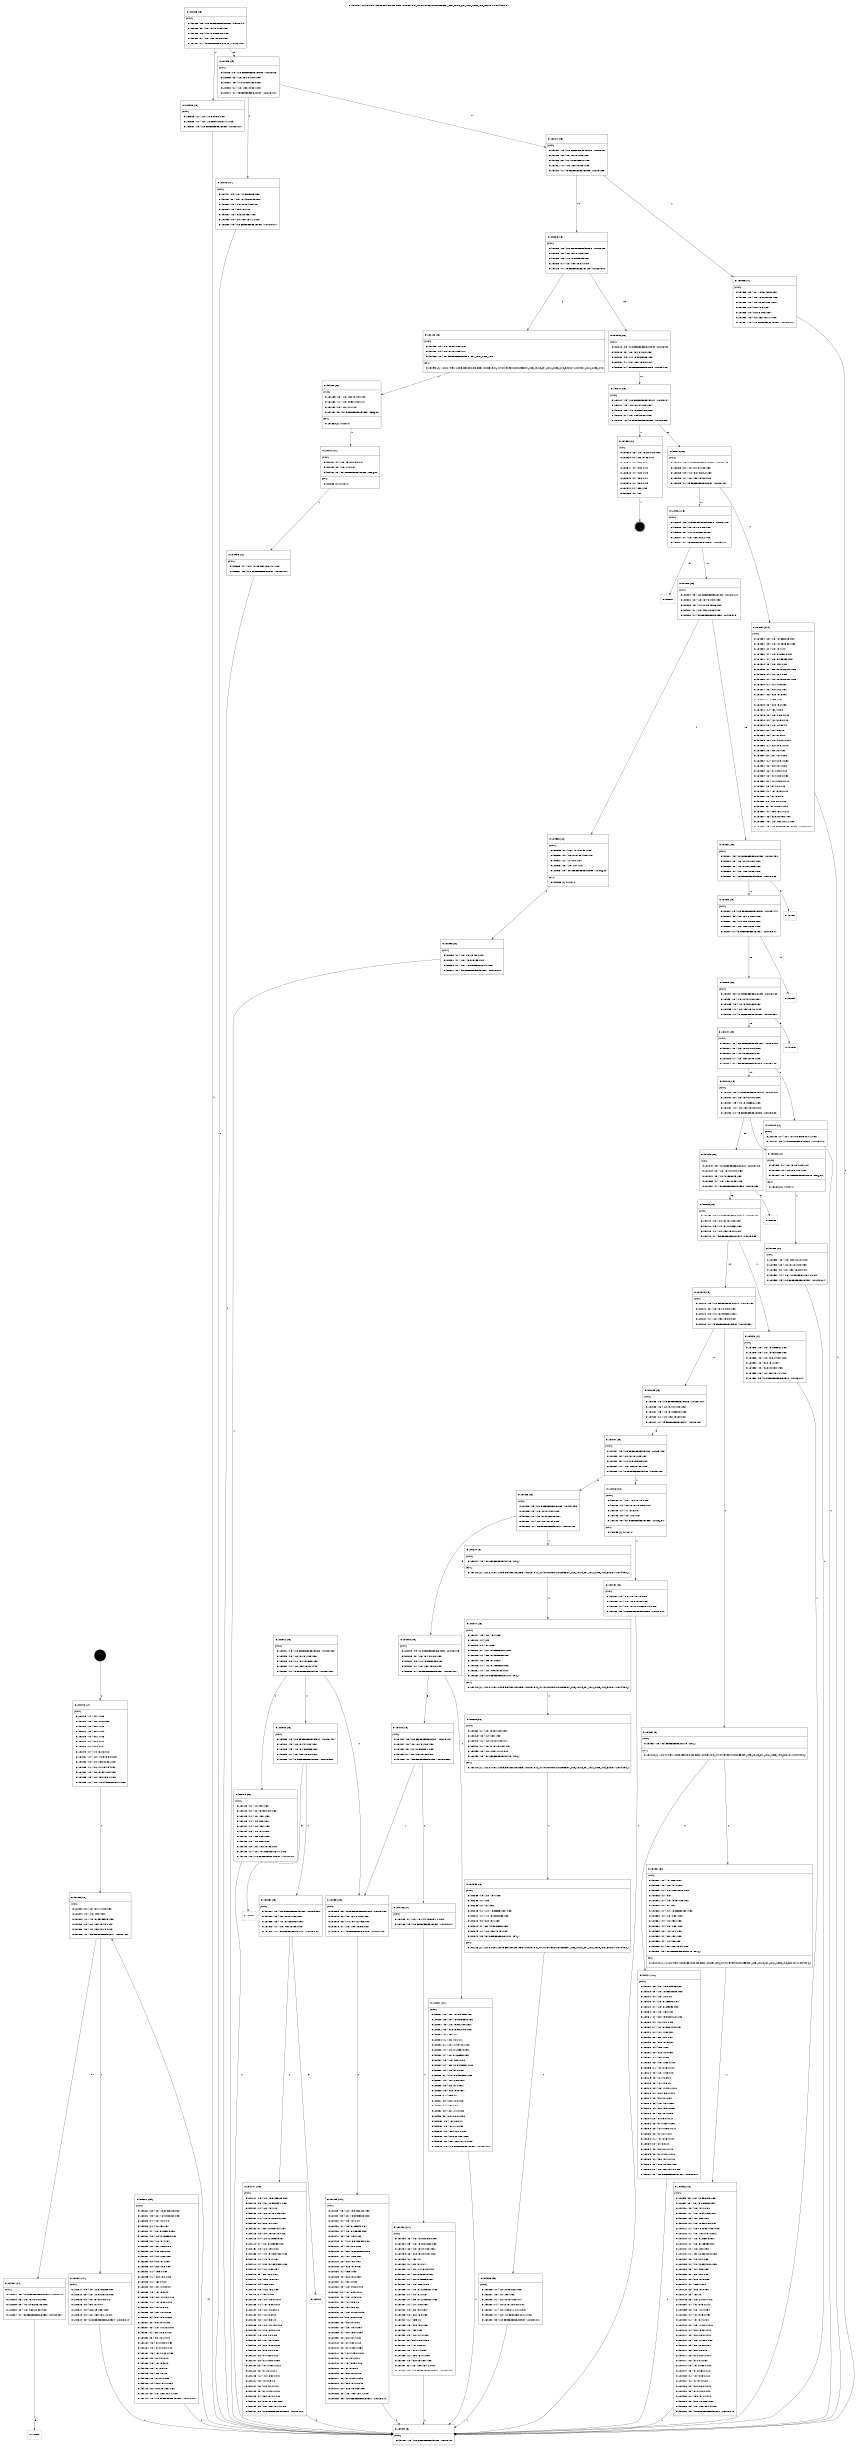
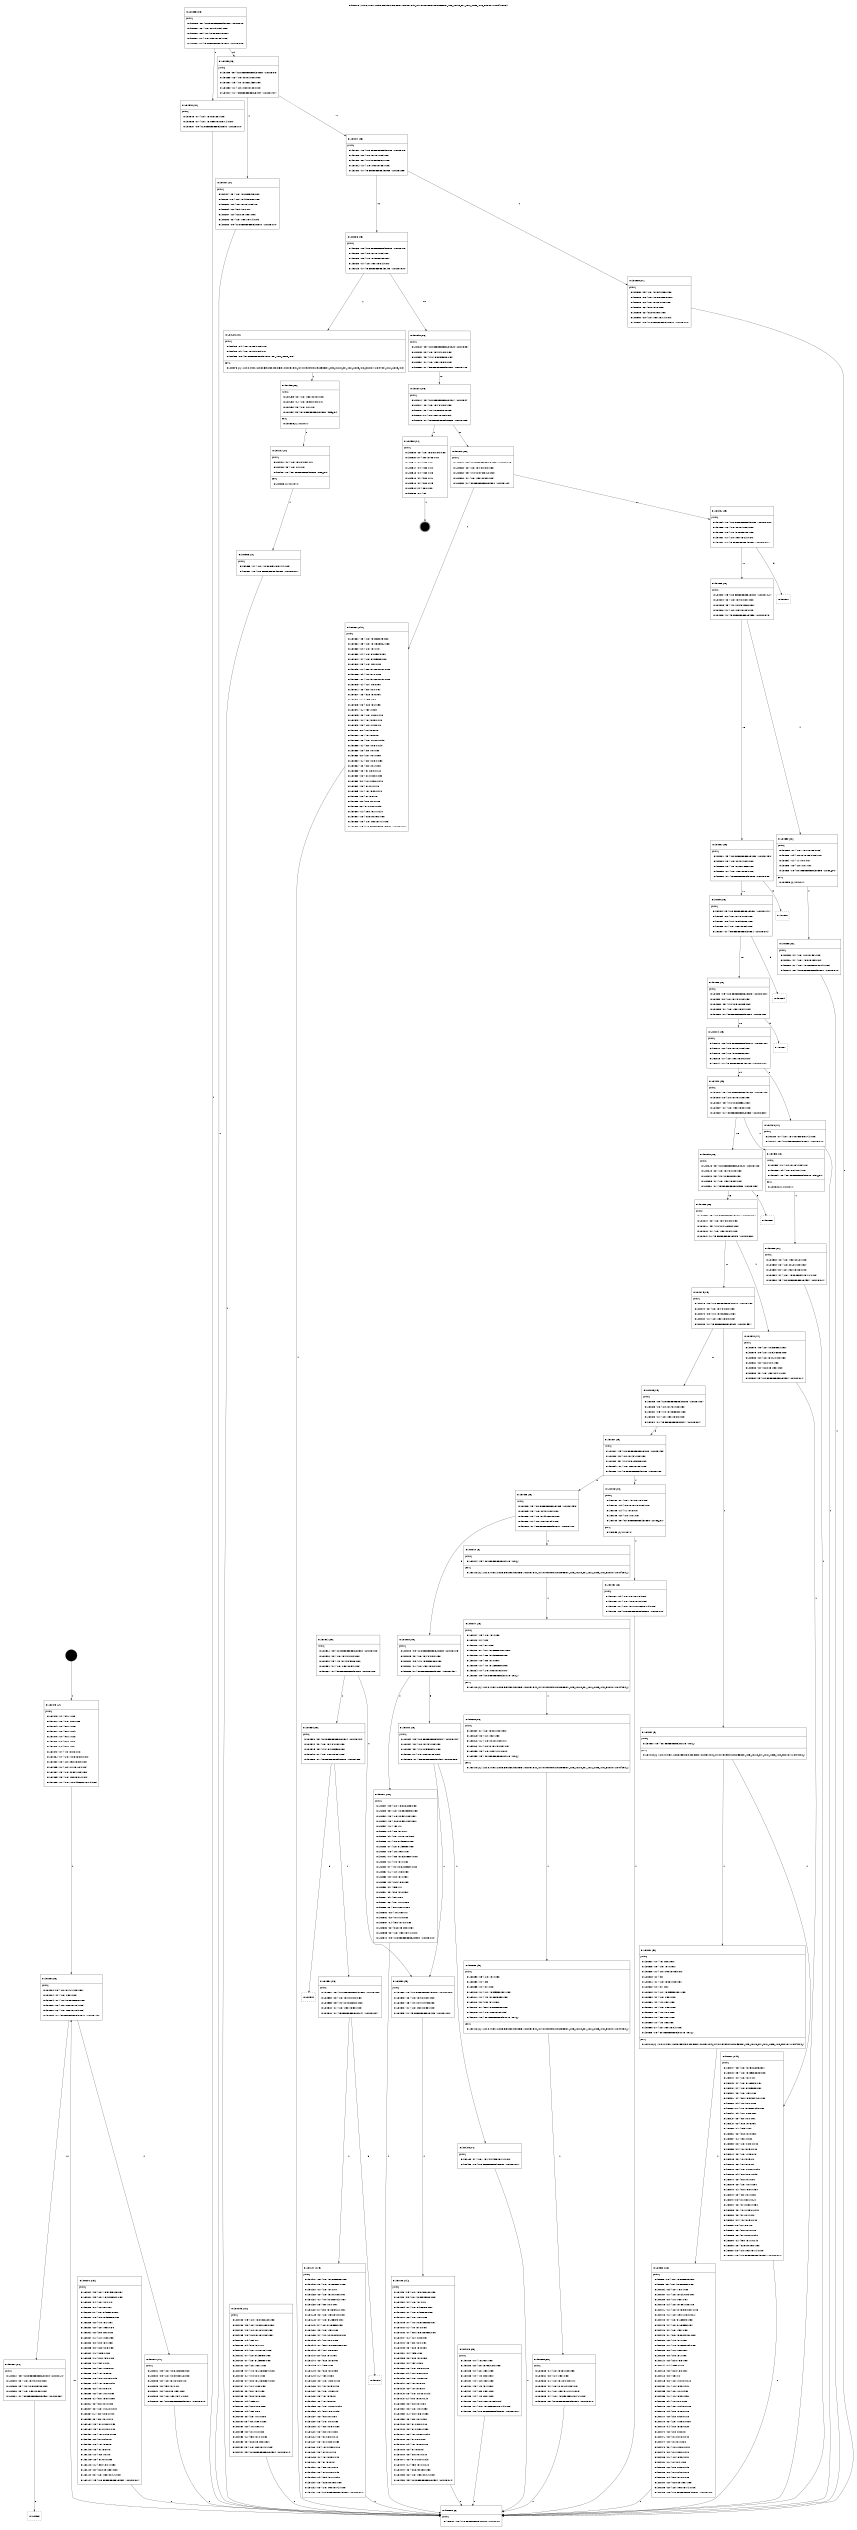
edge "0x401e24 [25]" -> "0x4021a9 [33]": removed, label "1"
edge "0x4024cc [12]" -> "0x402288 [111]": now "0x4024cc [12]" -> "0x4025d2 [5]"
